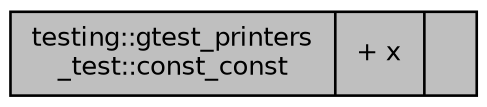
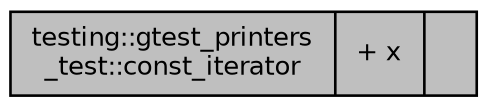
node "testing::gtest_printers": text "_test::const_const" -> "_test::const_iterator"
